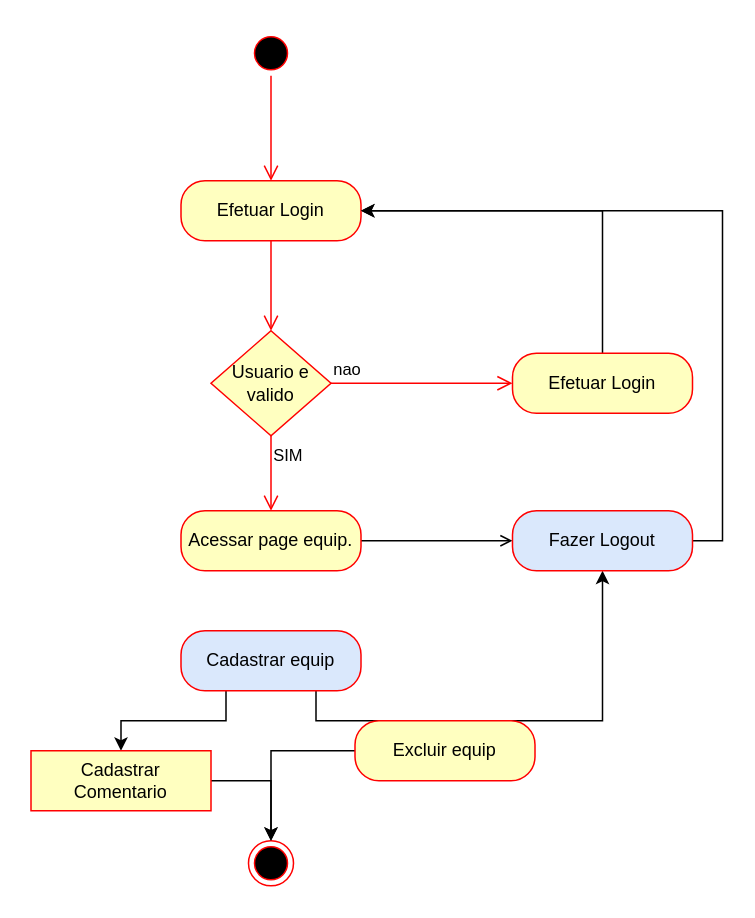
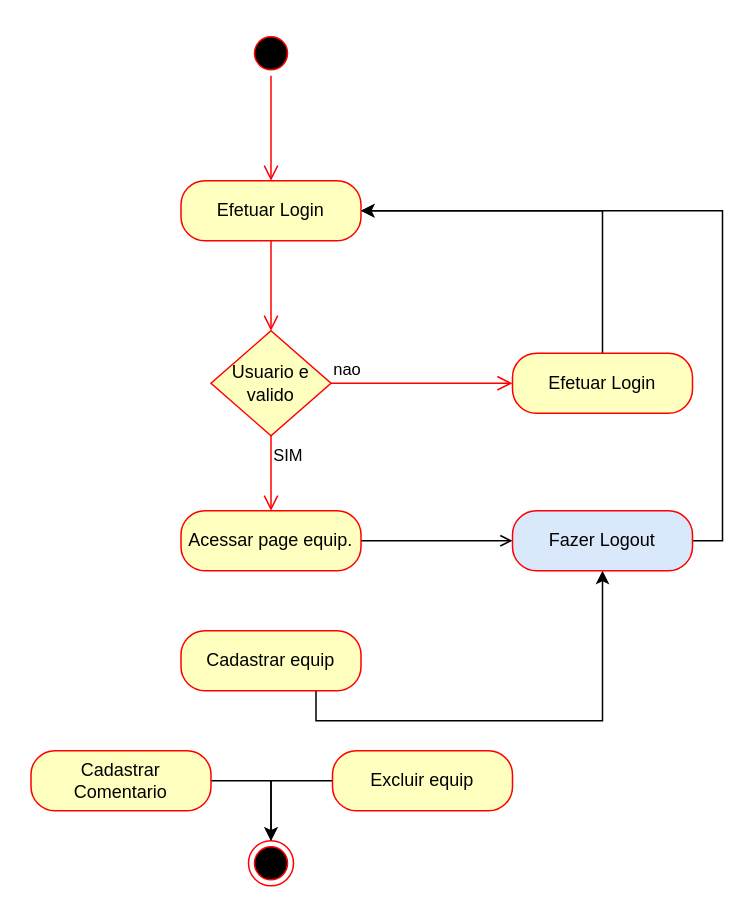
node "Cadastrar equip": fillcolor #dae8fc -> #ffffc0
edge "Cadastrar equip" -> "Cadastrar Comentario": removed
node "Excluir equip": moved (445, 751) -> (422, 781)
node "Cadastrar Comentario": shape rectangle -> rounded rectangle
